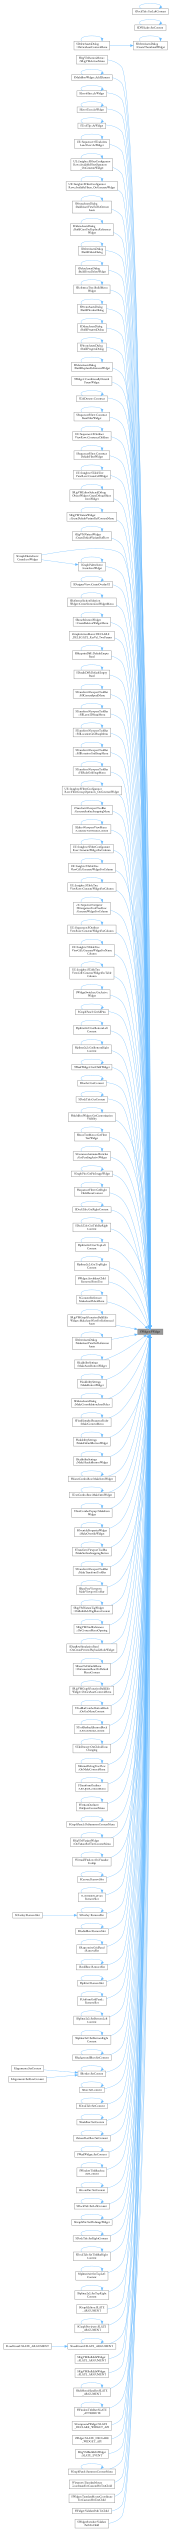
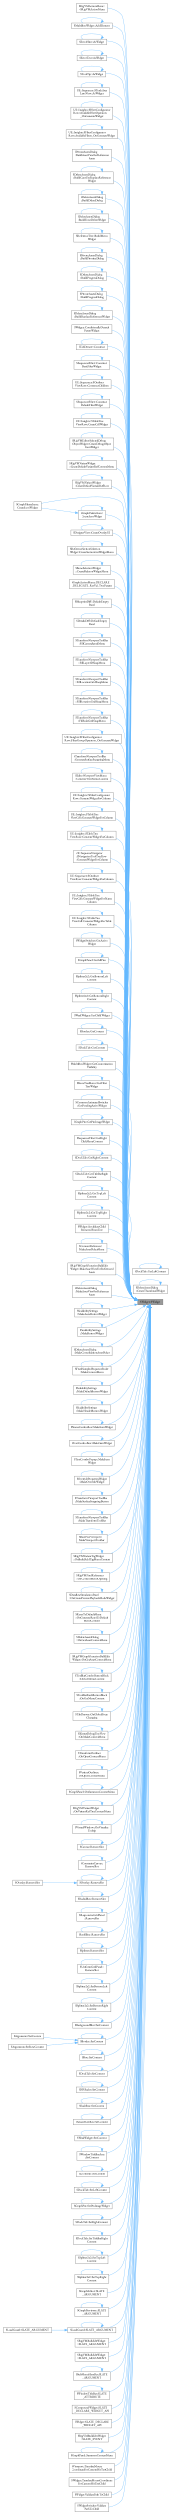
edge "SDeleteAssetsDialog ::OnGetAssetContextMenu" -> "SDeleteAssetsDialog ::CreateThumbnailWidget": now "SDeleteAssetsDialog ::OnGetAssetContextMenu" -> "SWidget::SWidget"
edge "SDPIScaler::SetContent" -> "SWidget::SWidget": added
